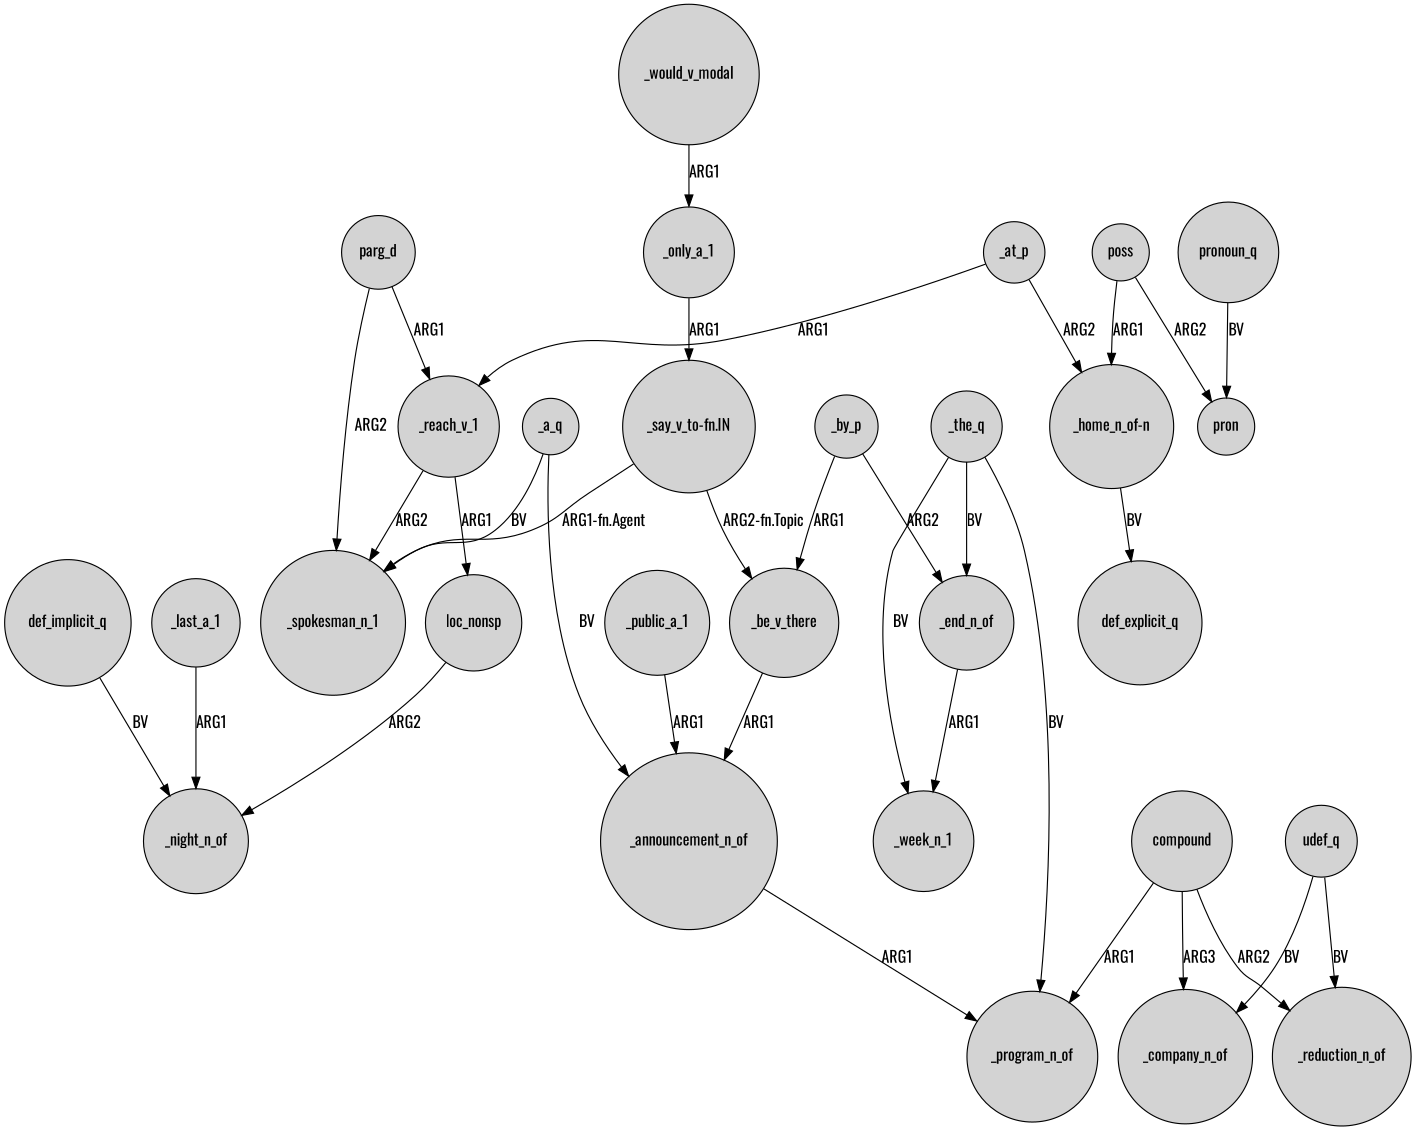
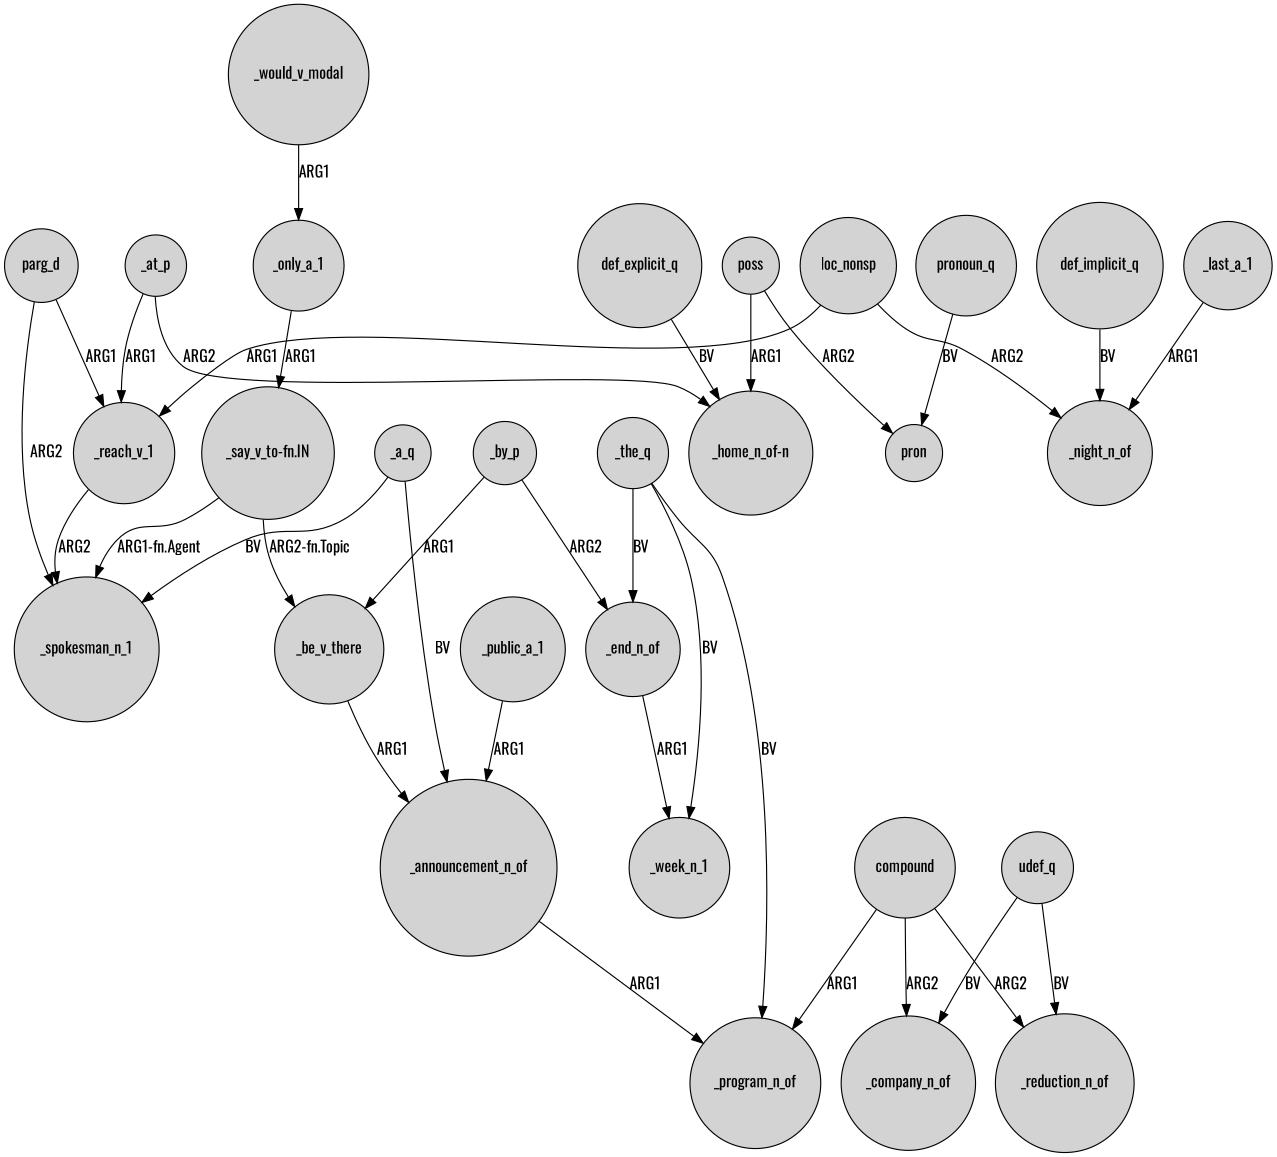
edge "_home_n_of-n" -> "def_explicit_q": reversed
edge "_reach_v_1" -> "loc_nonsp": reversed
edge "compound" -> "_company_n_of": label "ARG3" -> "ARG2"
